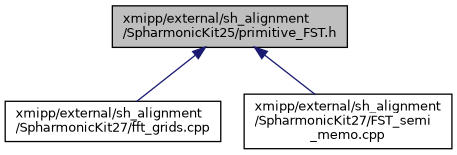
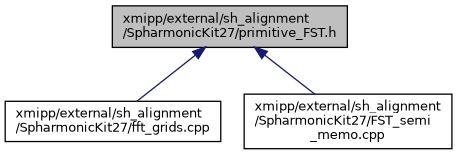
node "xmipp/external/sh_alignment /SpharmonicKit25/primitive_FST.h": label "xmipp/external/sh_alignment /SpharmonicKit25/primitive_FST.h" -> "xmipp/external/sh_alignment /SpharmonicKit27/primitive_FST.h"
